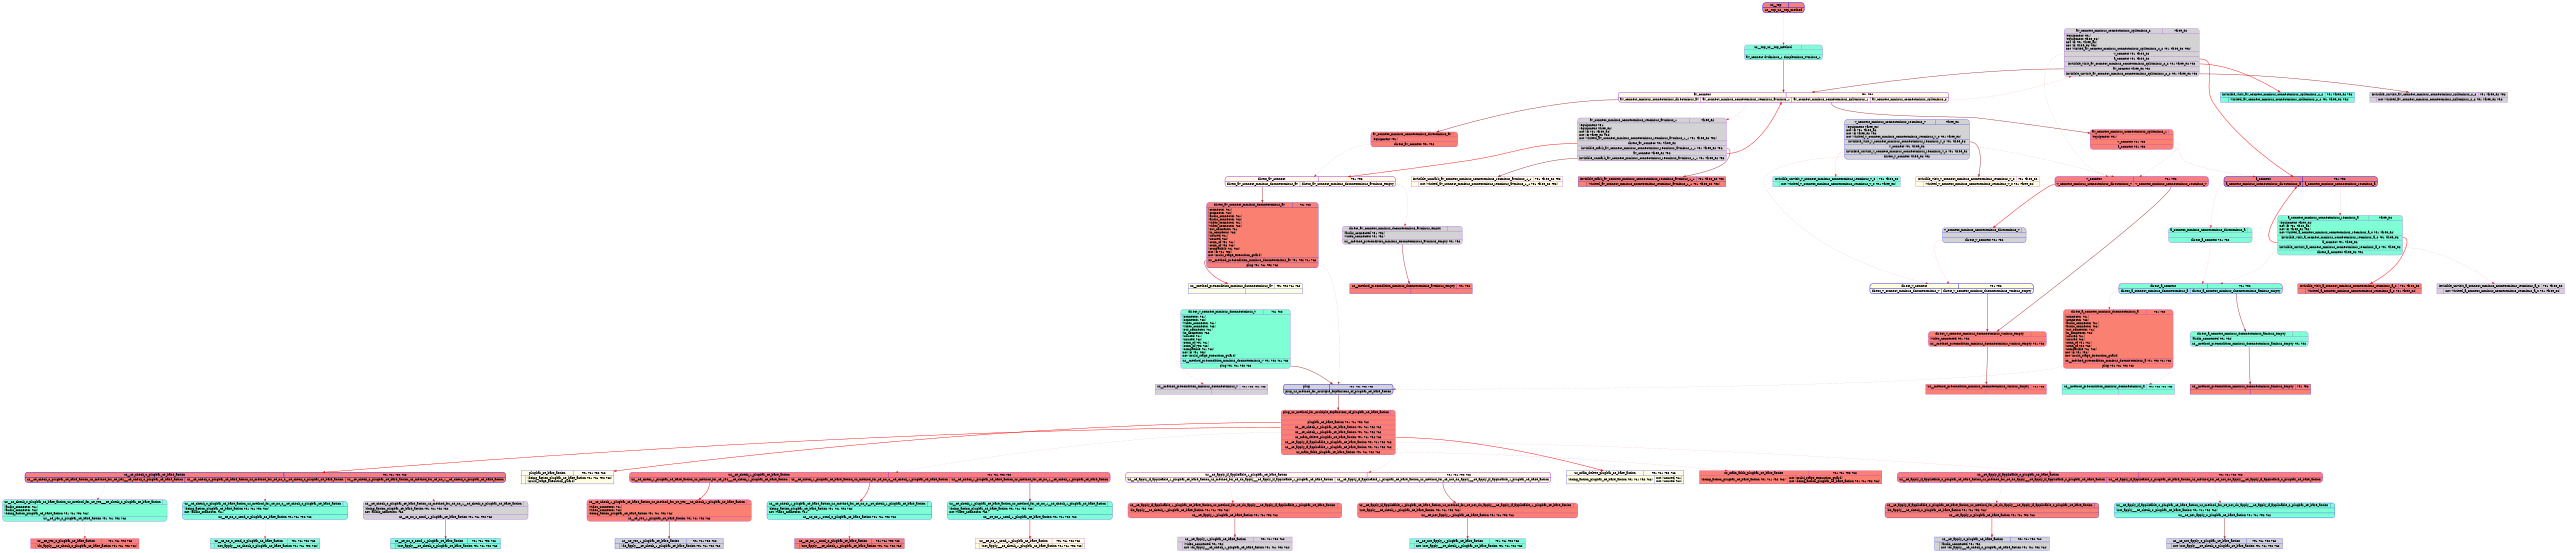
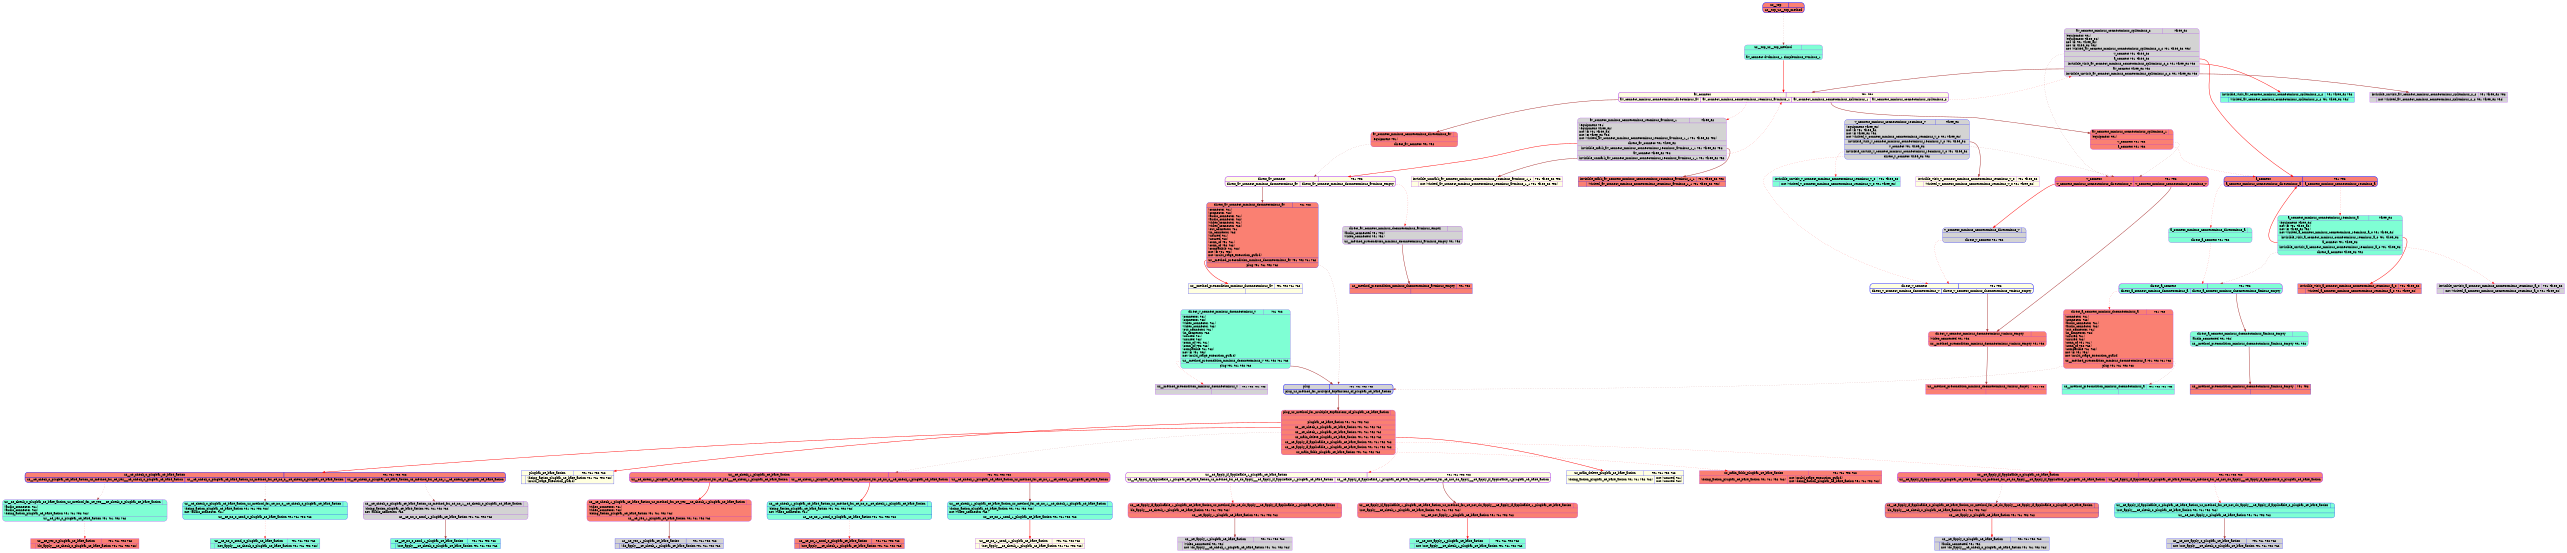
edge "av_connect_mminus_connectminus_recminus_avminus_1" -> "av_connect": style bold -> dotted
